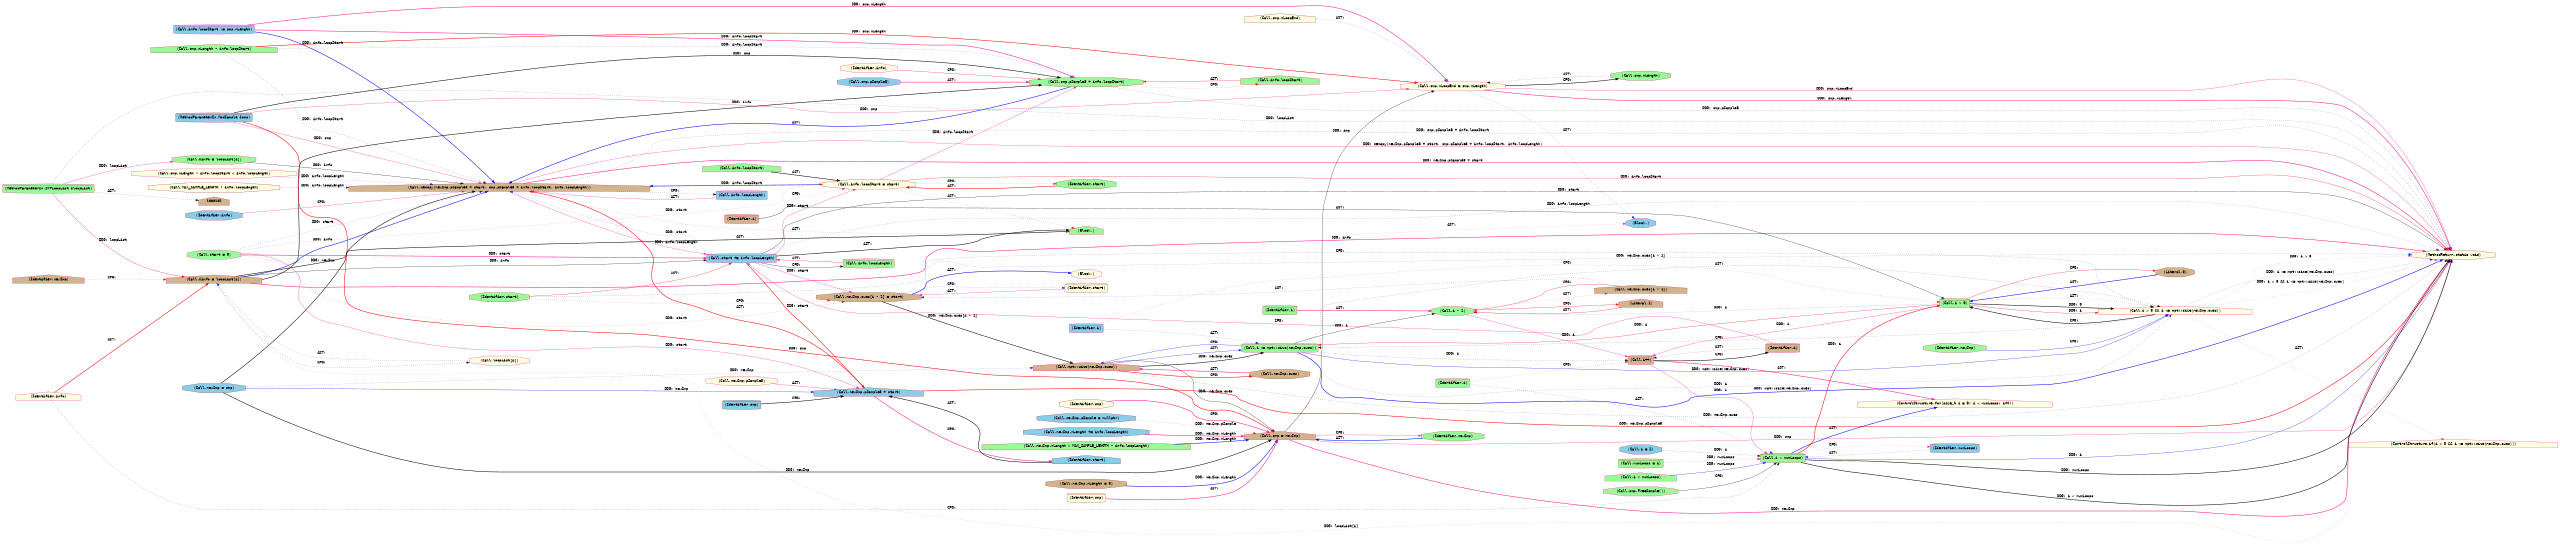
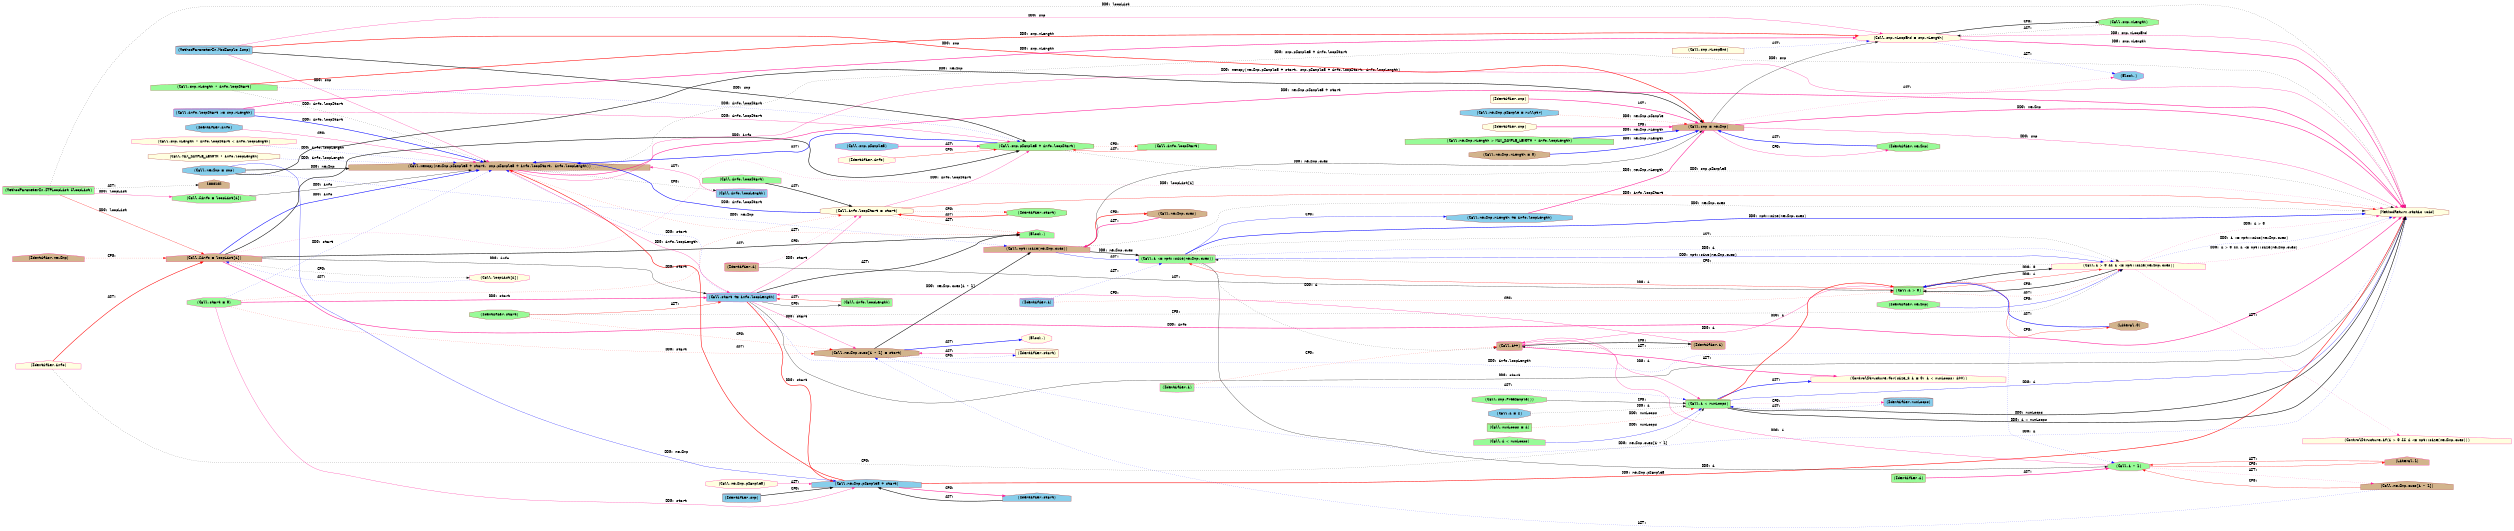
edge "(Call,info.loopStart >= smp.nLength)" -> "(Call,smp.pSample8 + info.loopStart)": style bold -> solid
edge "(Call,i <= mpt::size(newSmp.cues))" -> "(Call,mpt::size(newSmp.cues))": now "(Call,i <= mpt::size(newSmp.cues))" -> "(Call,newSmp.nLength += info.loopLength)"
